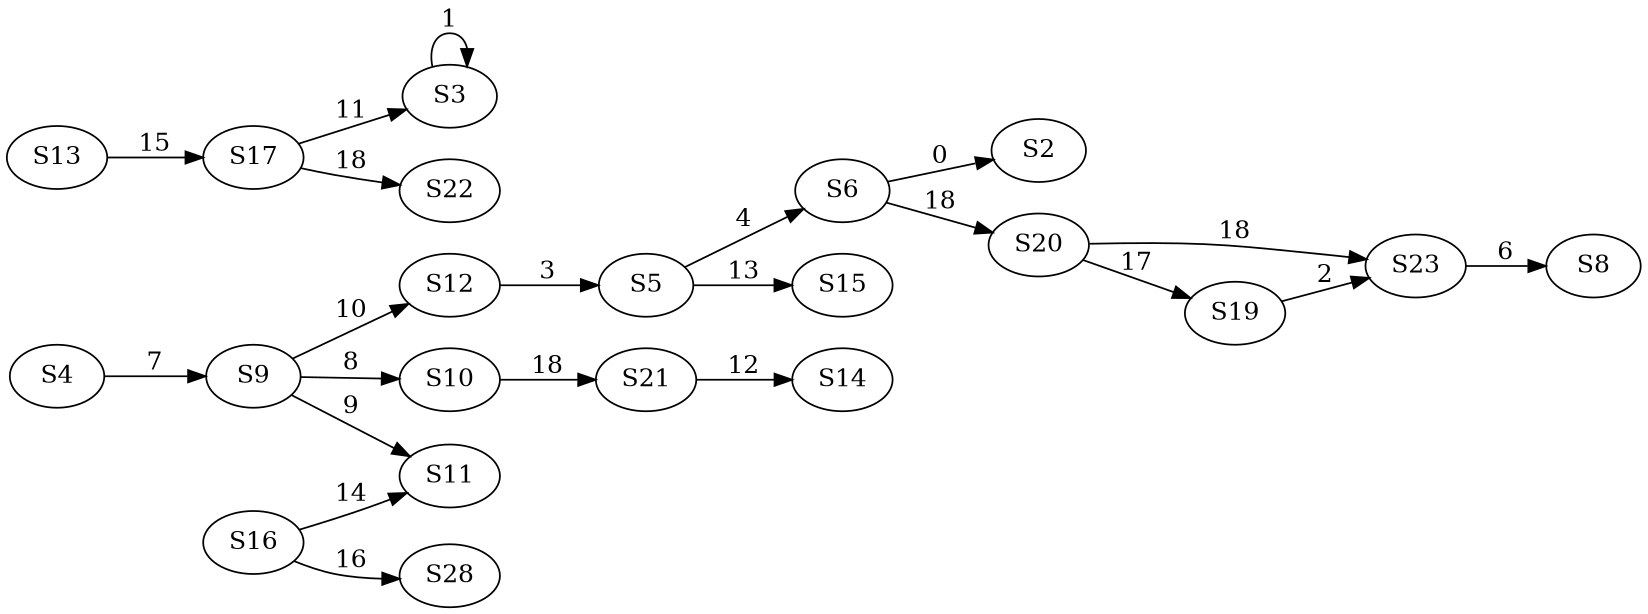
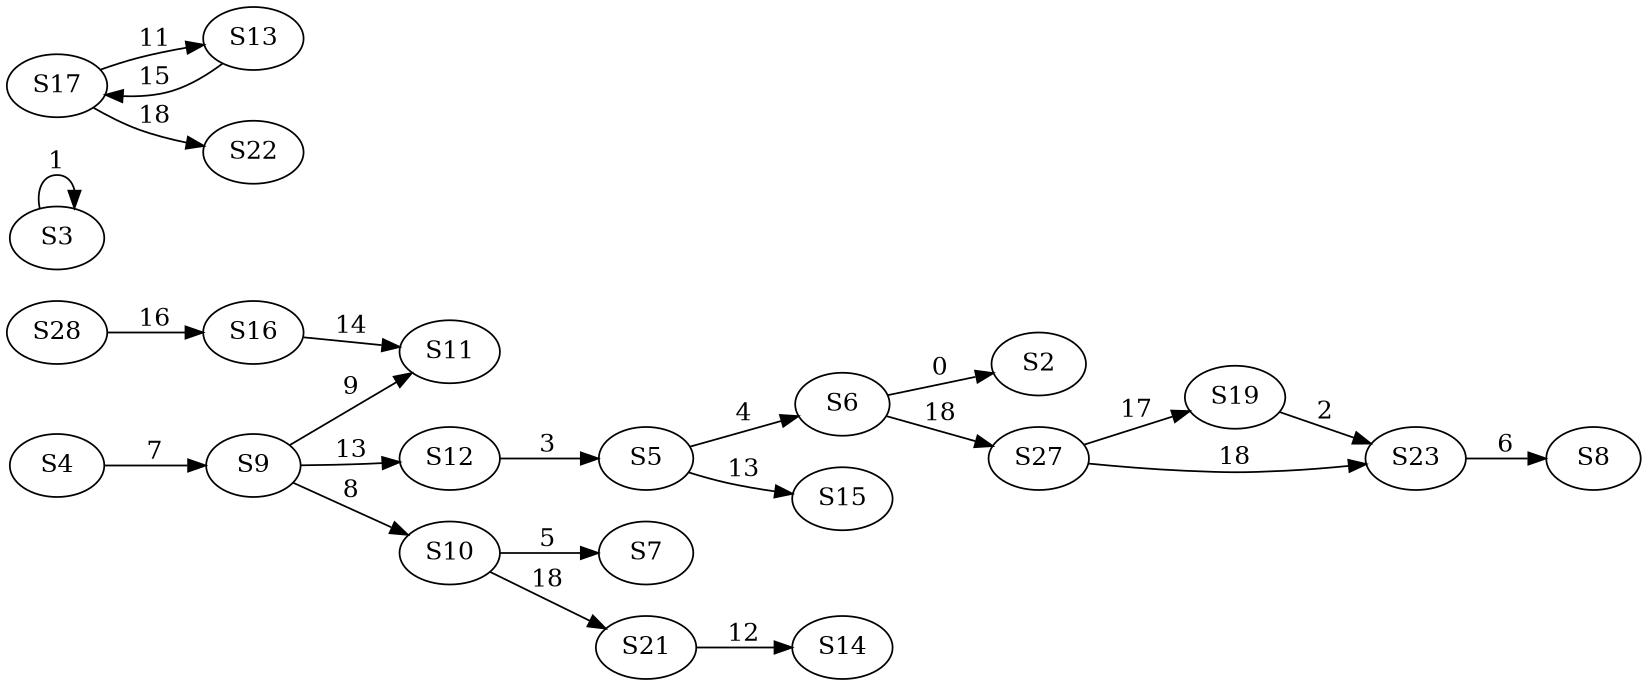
edge "S17" -> "S3": now "S17" -> "S13"
node "S20": label "S20" -> "S27"
edge "S9" -> "S12": label "10" -> "13"
node "S7": added
edge "S16" -> "S28": reversed
